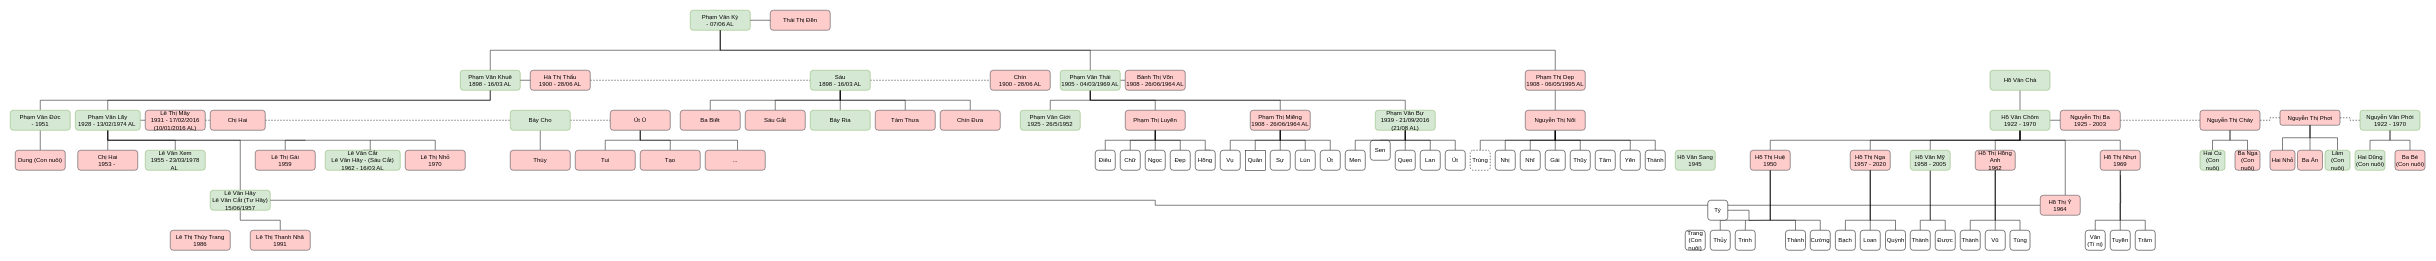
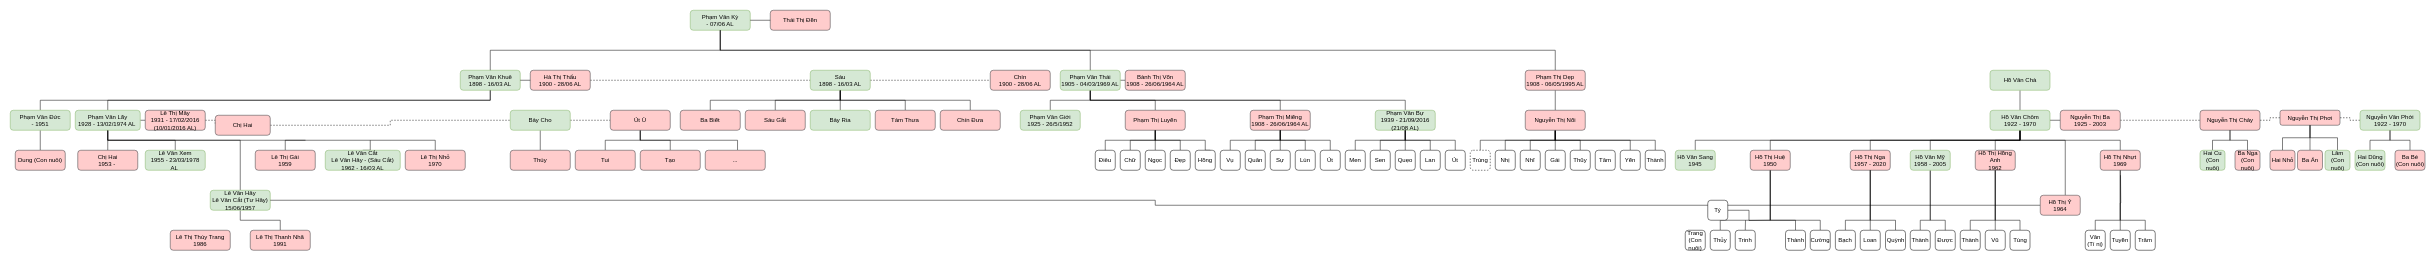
node "Chị Hai": moved (238, 120) -> (243, 125)
edge "Hồ Văn Chôm 1922 - 1970" -- "Hồ Văn Sang 1945": added
node "Sen": moved (1380, 150) -> (1380, 160)
node "Quân": shape rectangle -> rounded rectangle
